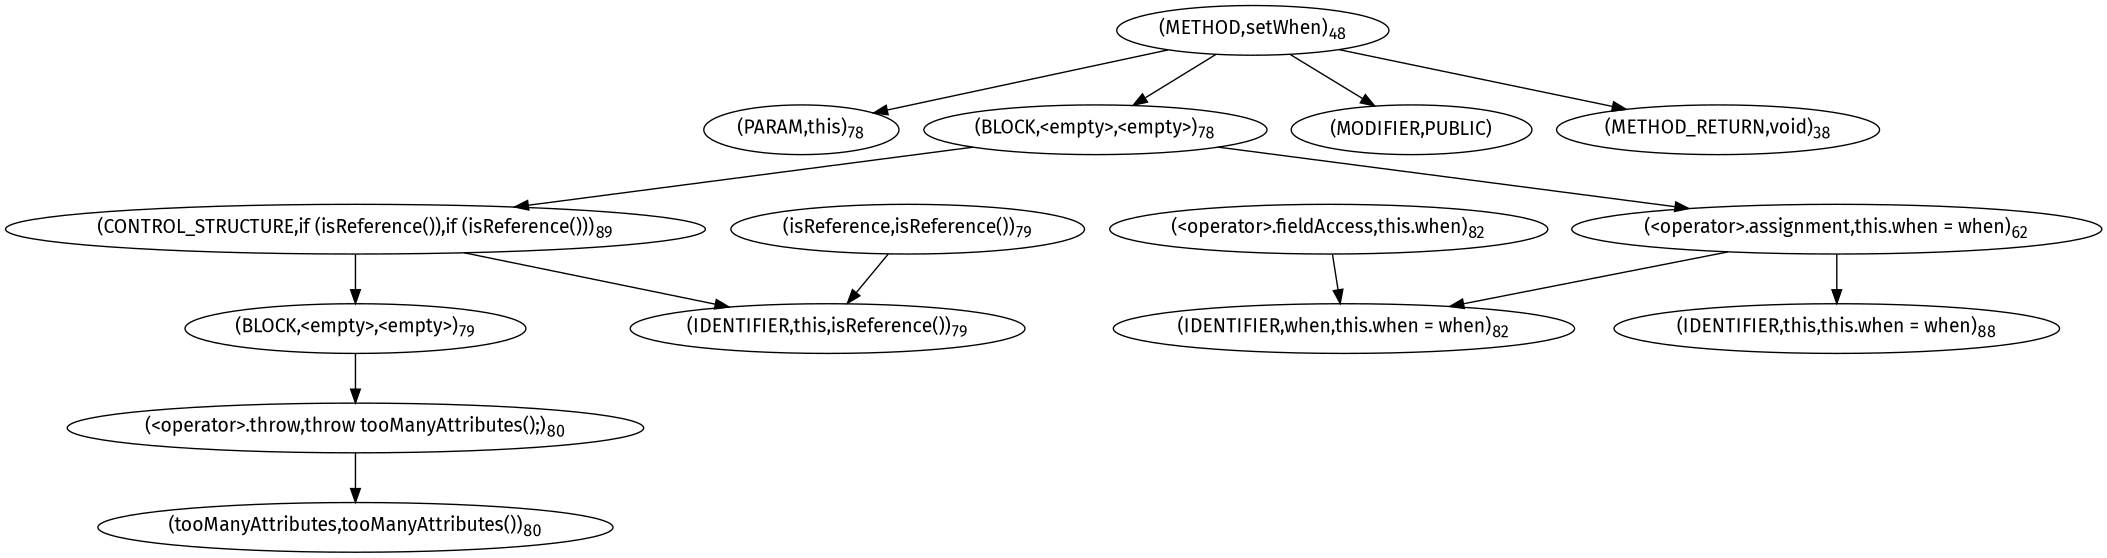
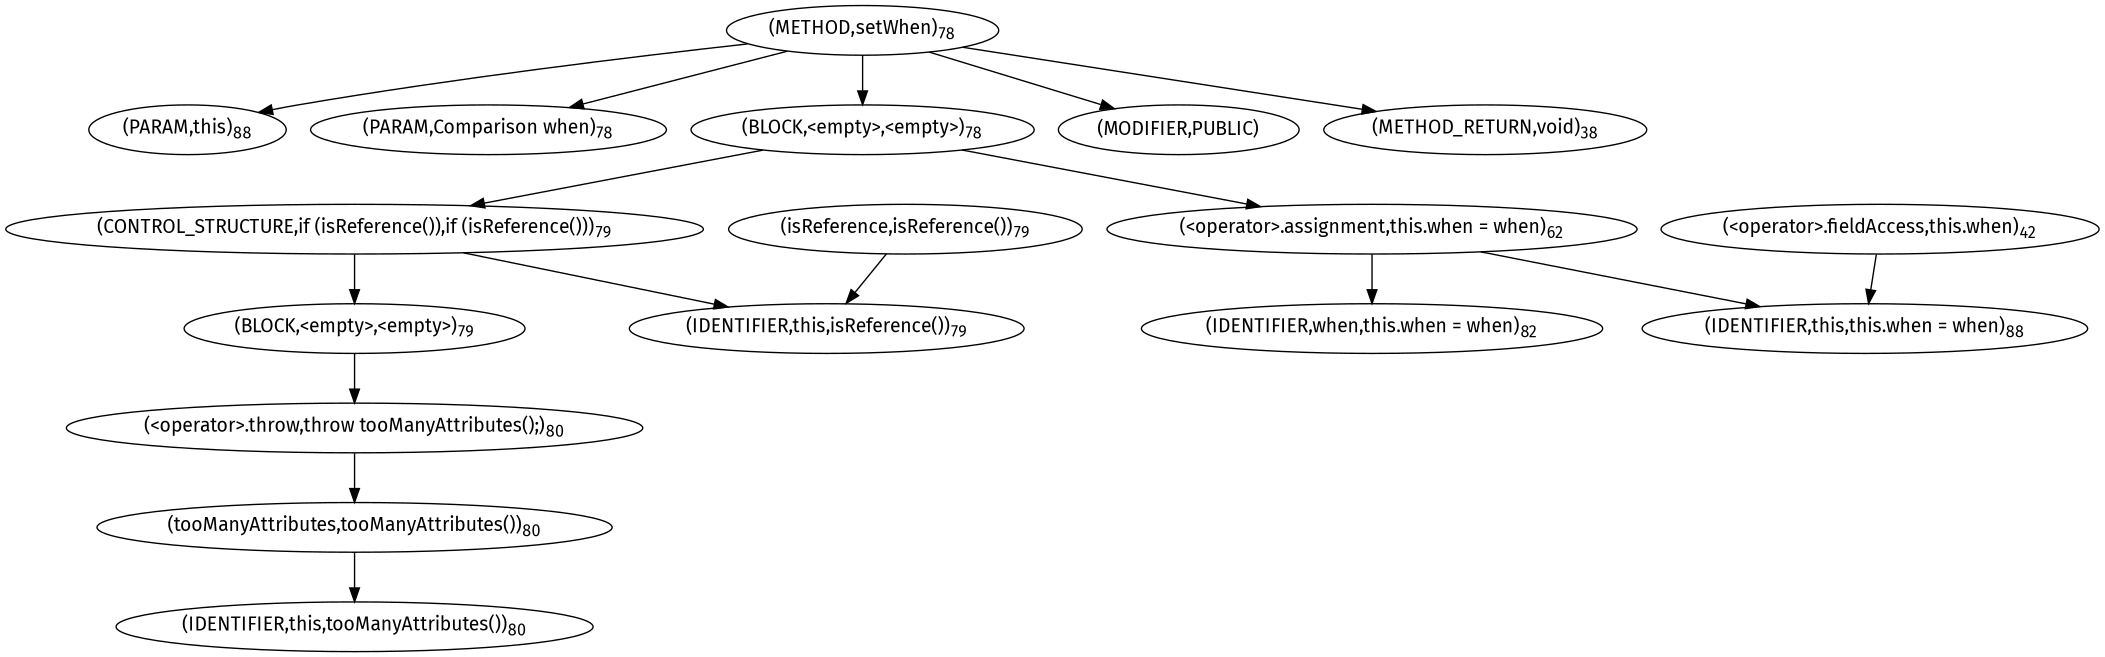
node "(METHOD,setWhen)": text "48" -> "78"
node "(PARAM,this)": text "78" -> "88"
node "(PARAM,Comparison when)": added
node "(CONTROL_STRUCTURE,if (isReference()),if (isReference()))": text "89" -> "79"
node "(<operator>.fieldAccess,this.when)": text "82" -> "42"
edge "(<operator>.fieldAccess,this.when)" -> "(IDENTIFIER,when,this.when = when)": now "(<operator>.fieldAccess,this.when)" -> "(IDENTIFIER,this,this.when = when)"
node "(IDENTIFIER,this,tooManyAttributes())": added
